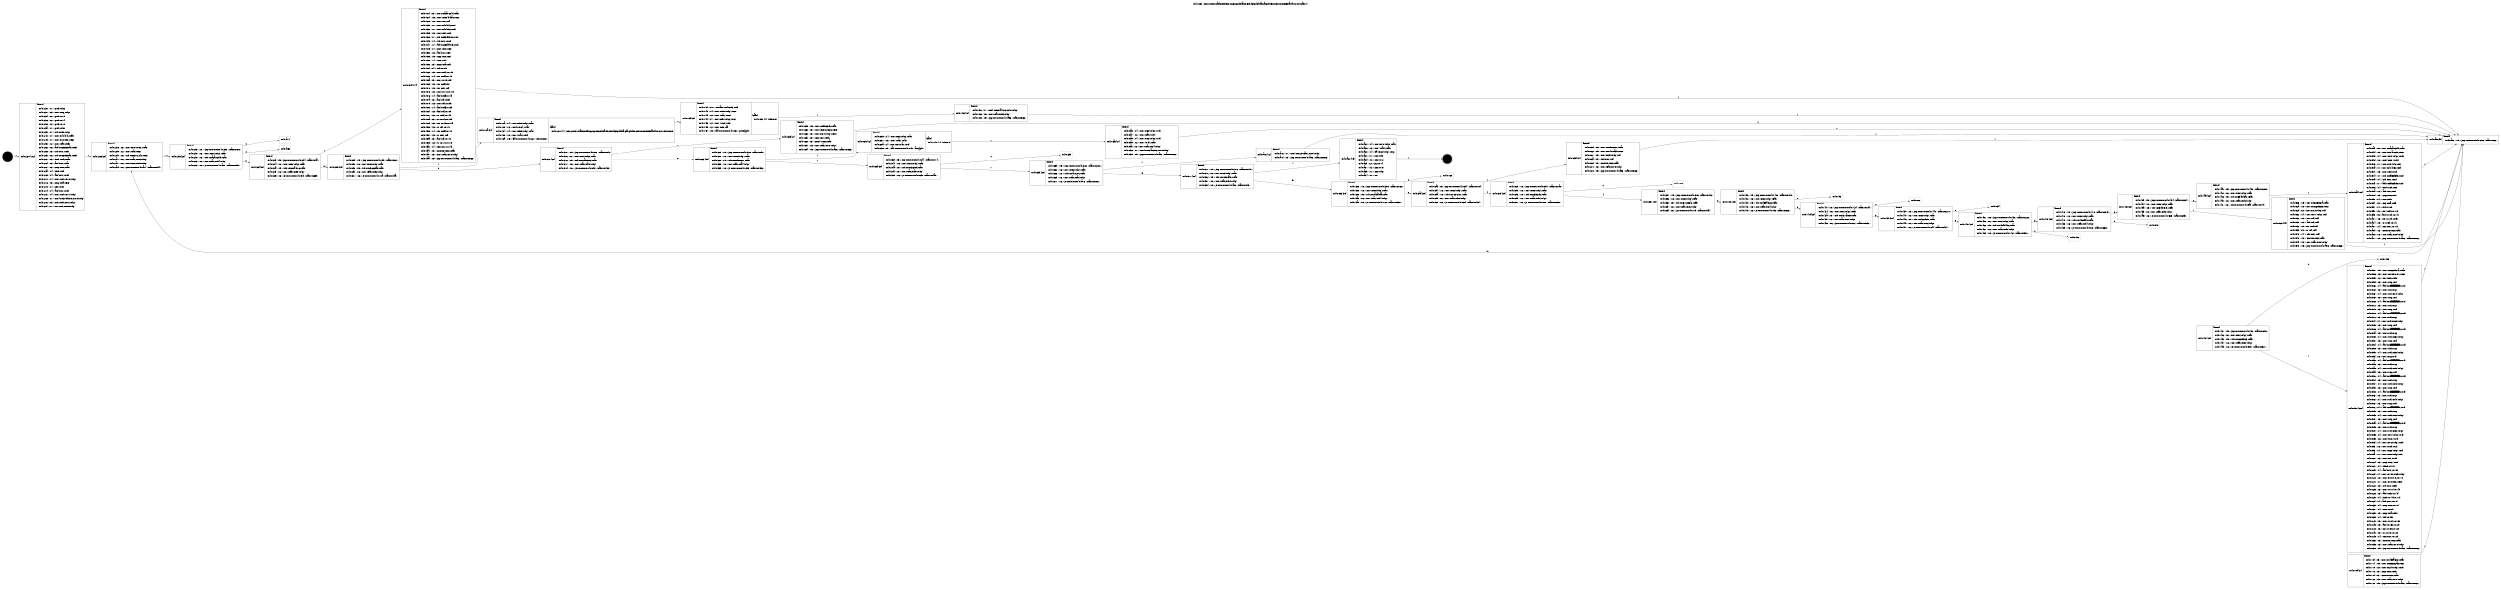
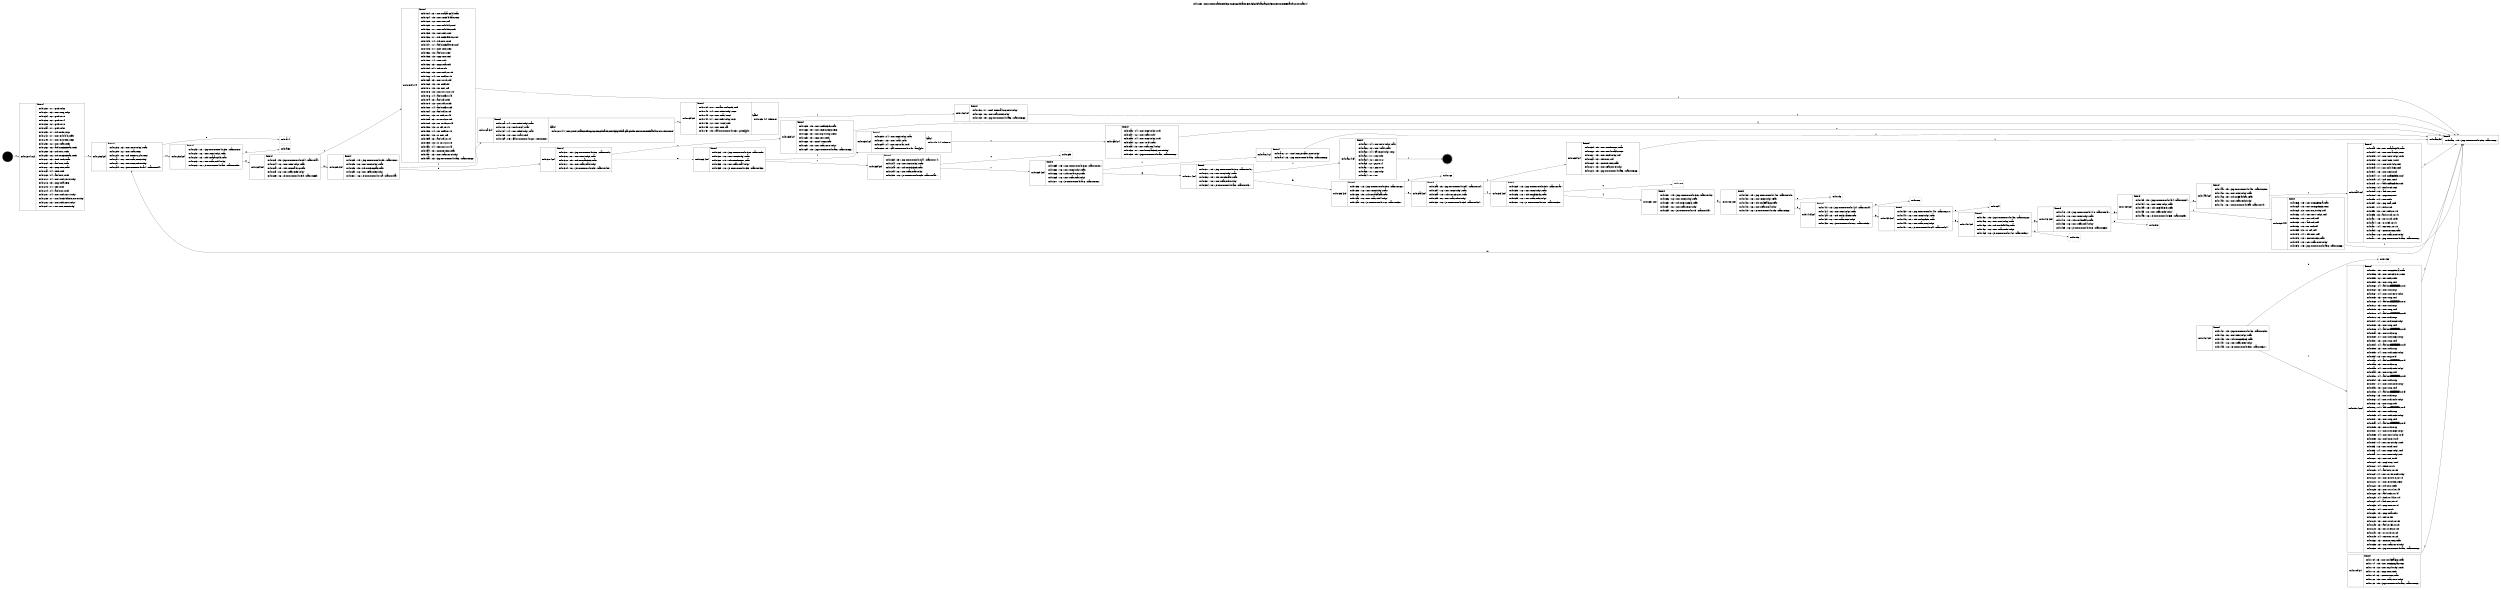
edge "0x4012b3 [28]" -> "0x401a74": now "0x401296 [29]" -> "0x401a74"
